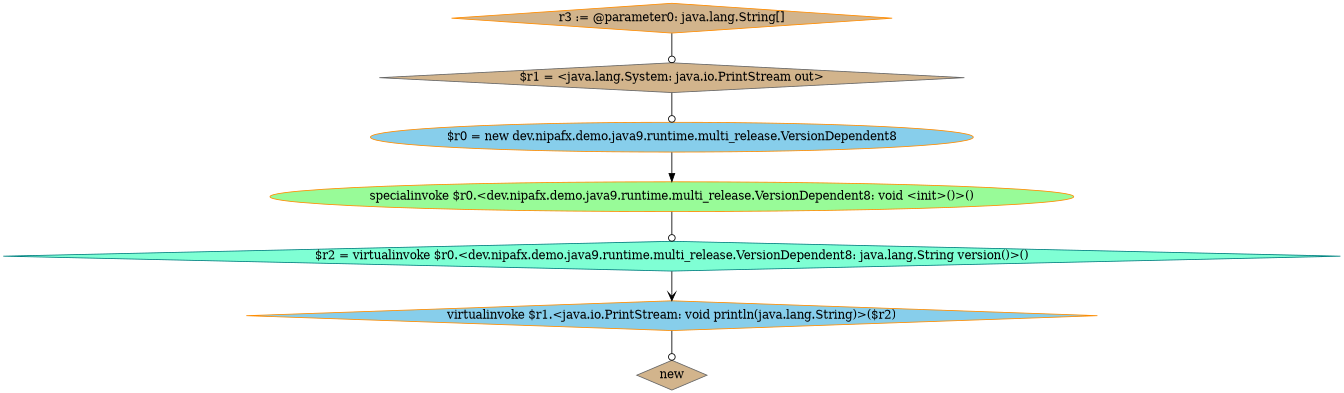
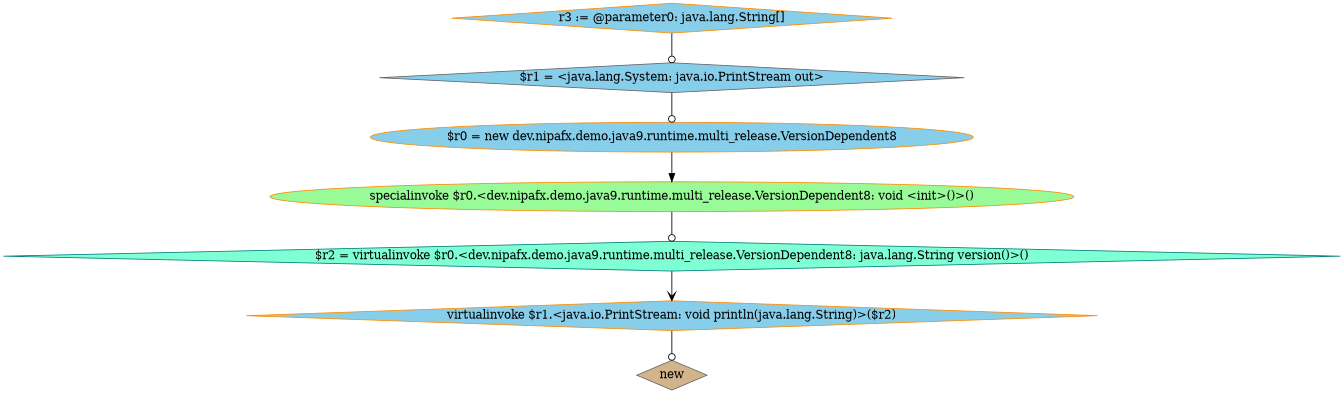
node "r3 := @parameter0: java.lang.String[]": fillcolor tan -> skyblue
node "$r1 = <java.lang.System: java.io.PrintStream out>": fillcolor tan -> skyblue
